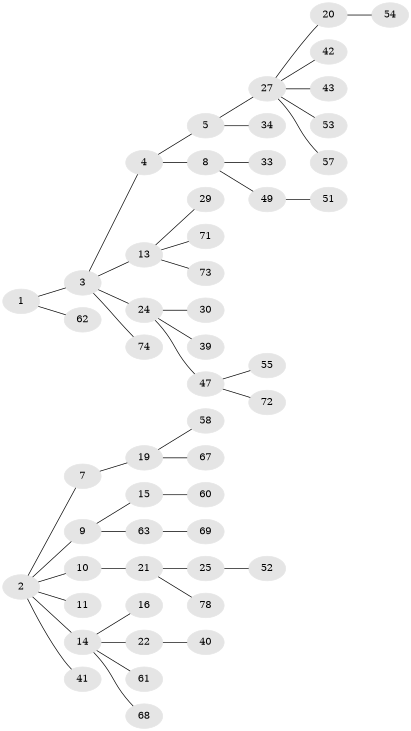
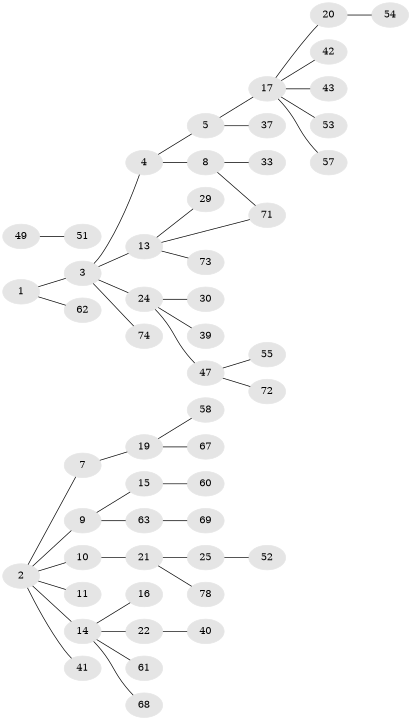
node "27": label "27" -> "17"
node "34": label "34" -> "37"
edge "8" -- "49": now "8" -- "71"
